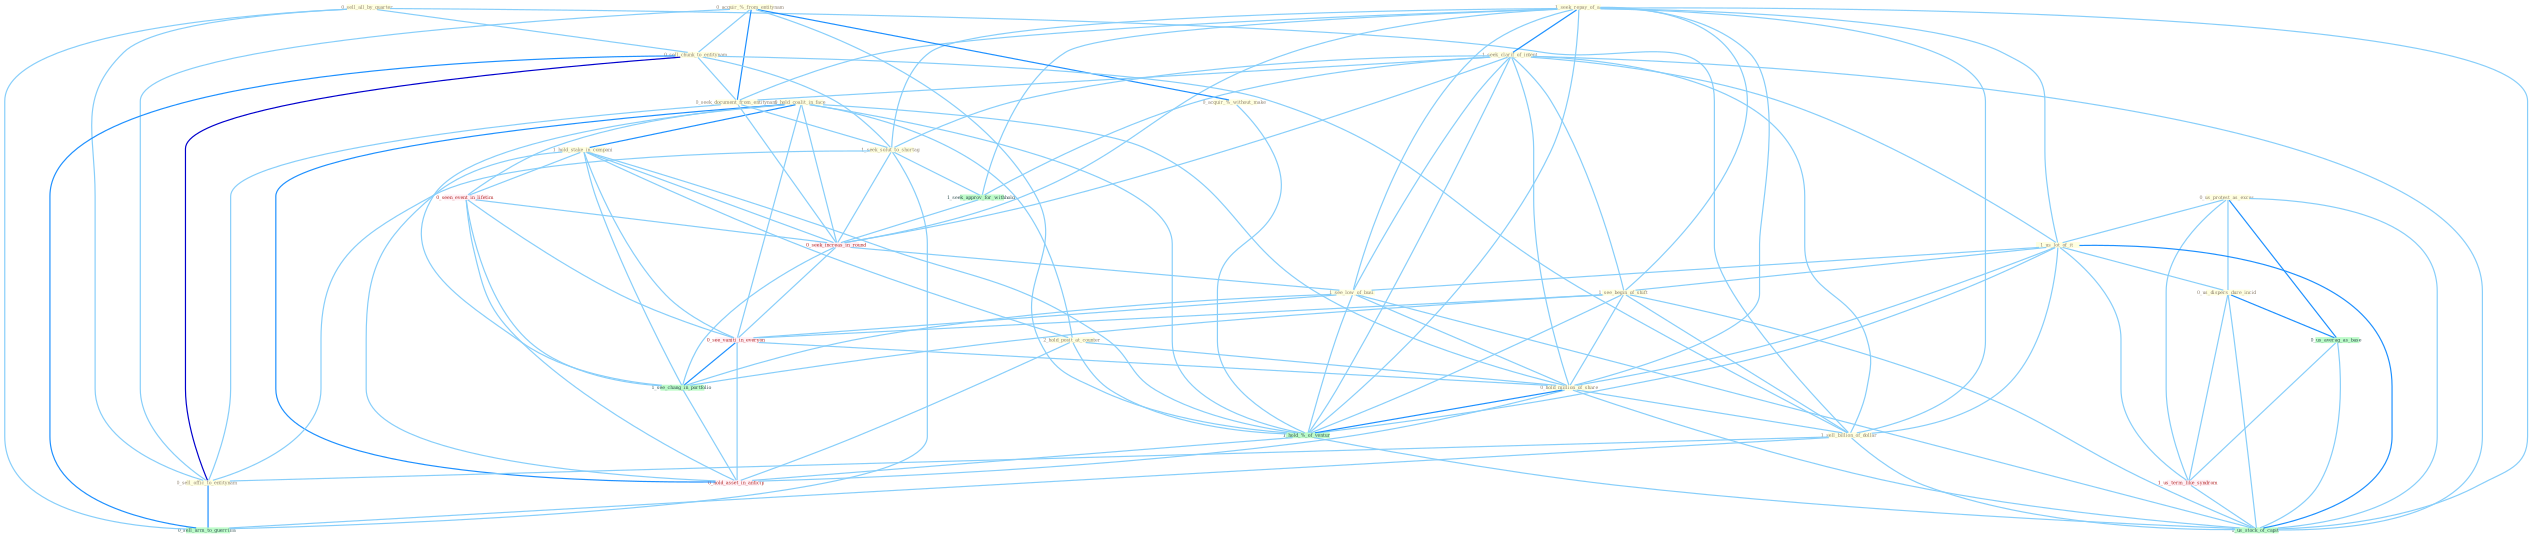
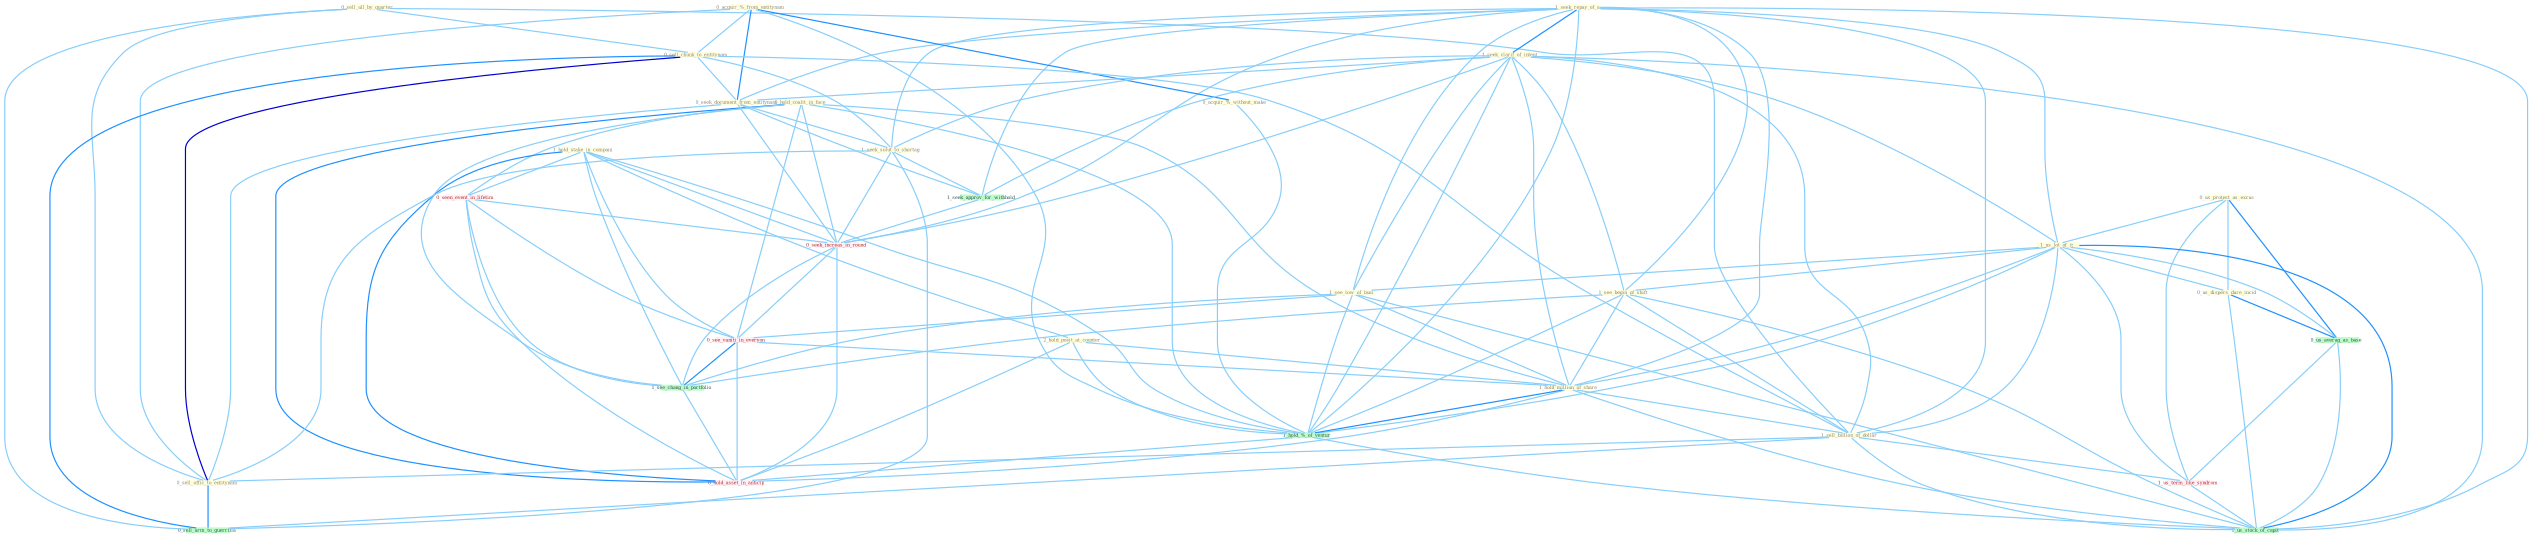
edge "0_hold_coalit_in_face" -- "1_hold_stake_in_compani": removed
edge "0_seek_document_from_entitynam" -- "1_seek_approv_for_withhold": added
edge "0_hold_coalit_in_face" -- "2_hold_posit_at_counter": removed
edge "0_seek_increas_in_round" -- "1_see_low_of_busi": now "0_seek_increas_in_round" -- "0_hold_asset_in_anticip"
edge "1_us_lot_of_it" -- "0_us_averag_as_base": added
edge "1_see_begin_of_shift" -- "0_see_vaniti_in_everyon": removed
edge "0_us_protest_as_excus" -- "1_us_stock_of_capit": removed
node "0_hold_million_of_share": label "0_hold_million_of_share" -> "1_hold_million_of_share"
edge "0_us_dispers_dure_incid" -- "1_us_term_like_syndrom": now "1_sell_billion_of_dollar" -- "1_us_term_like_syndrom"
edge "1_hold_stake_in_compani" -- "0_hold_asset_in_anticip": color #87cefa -> #1e90ff
